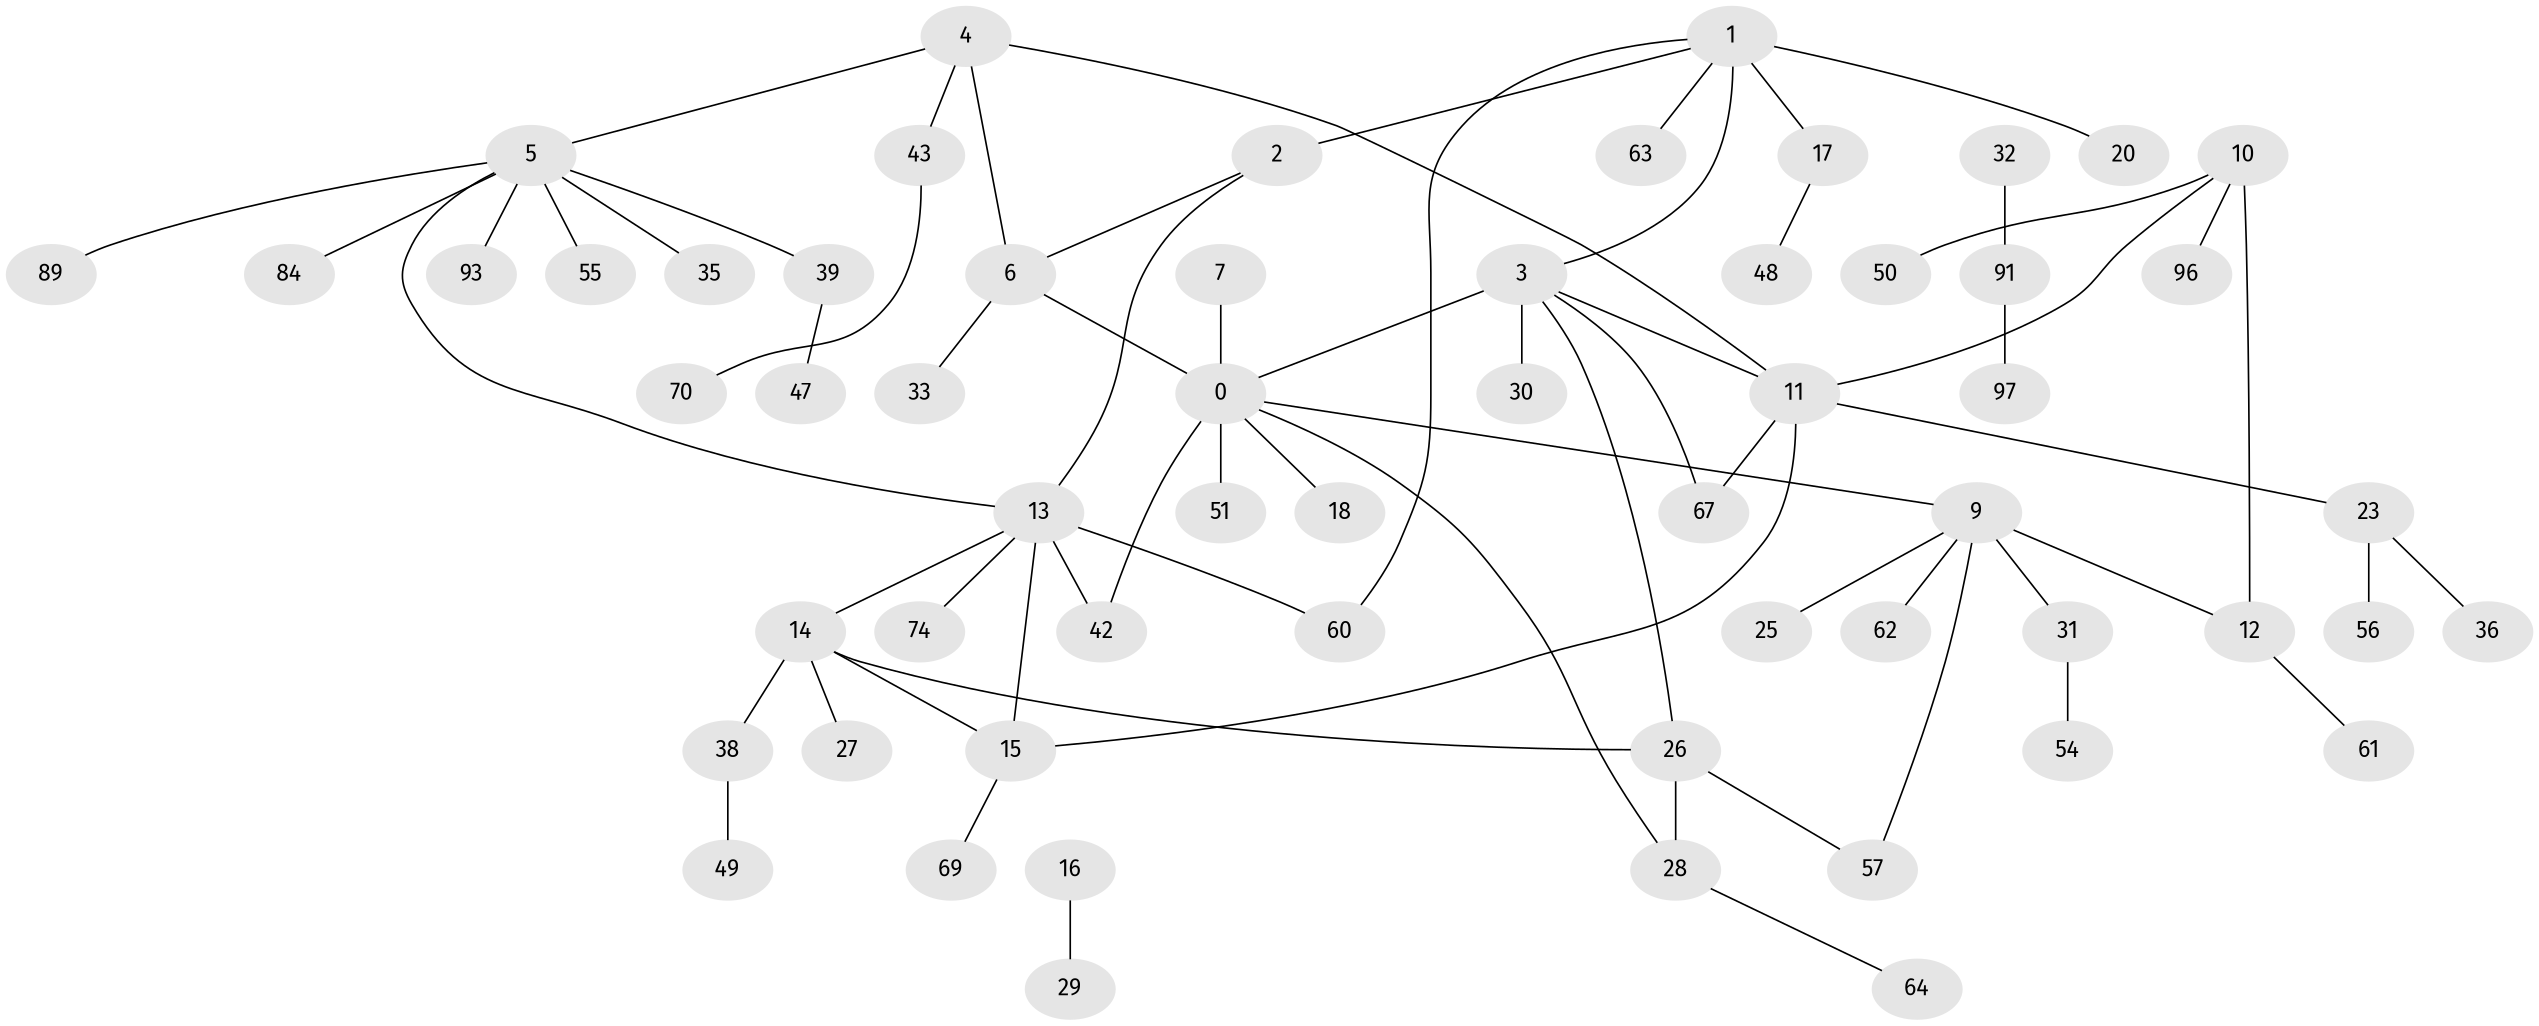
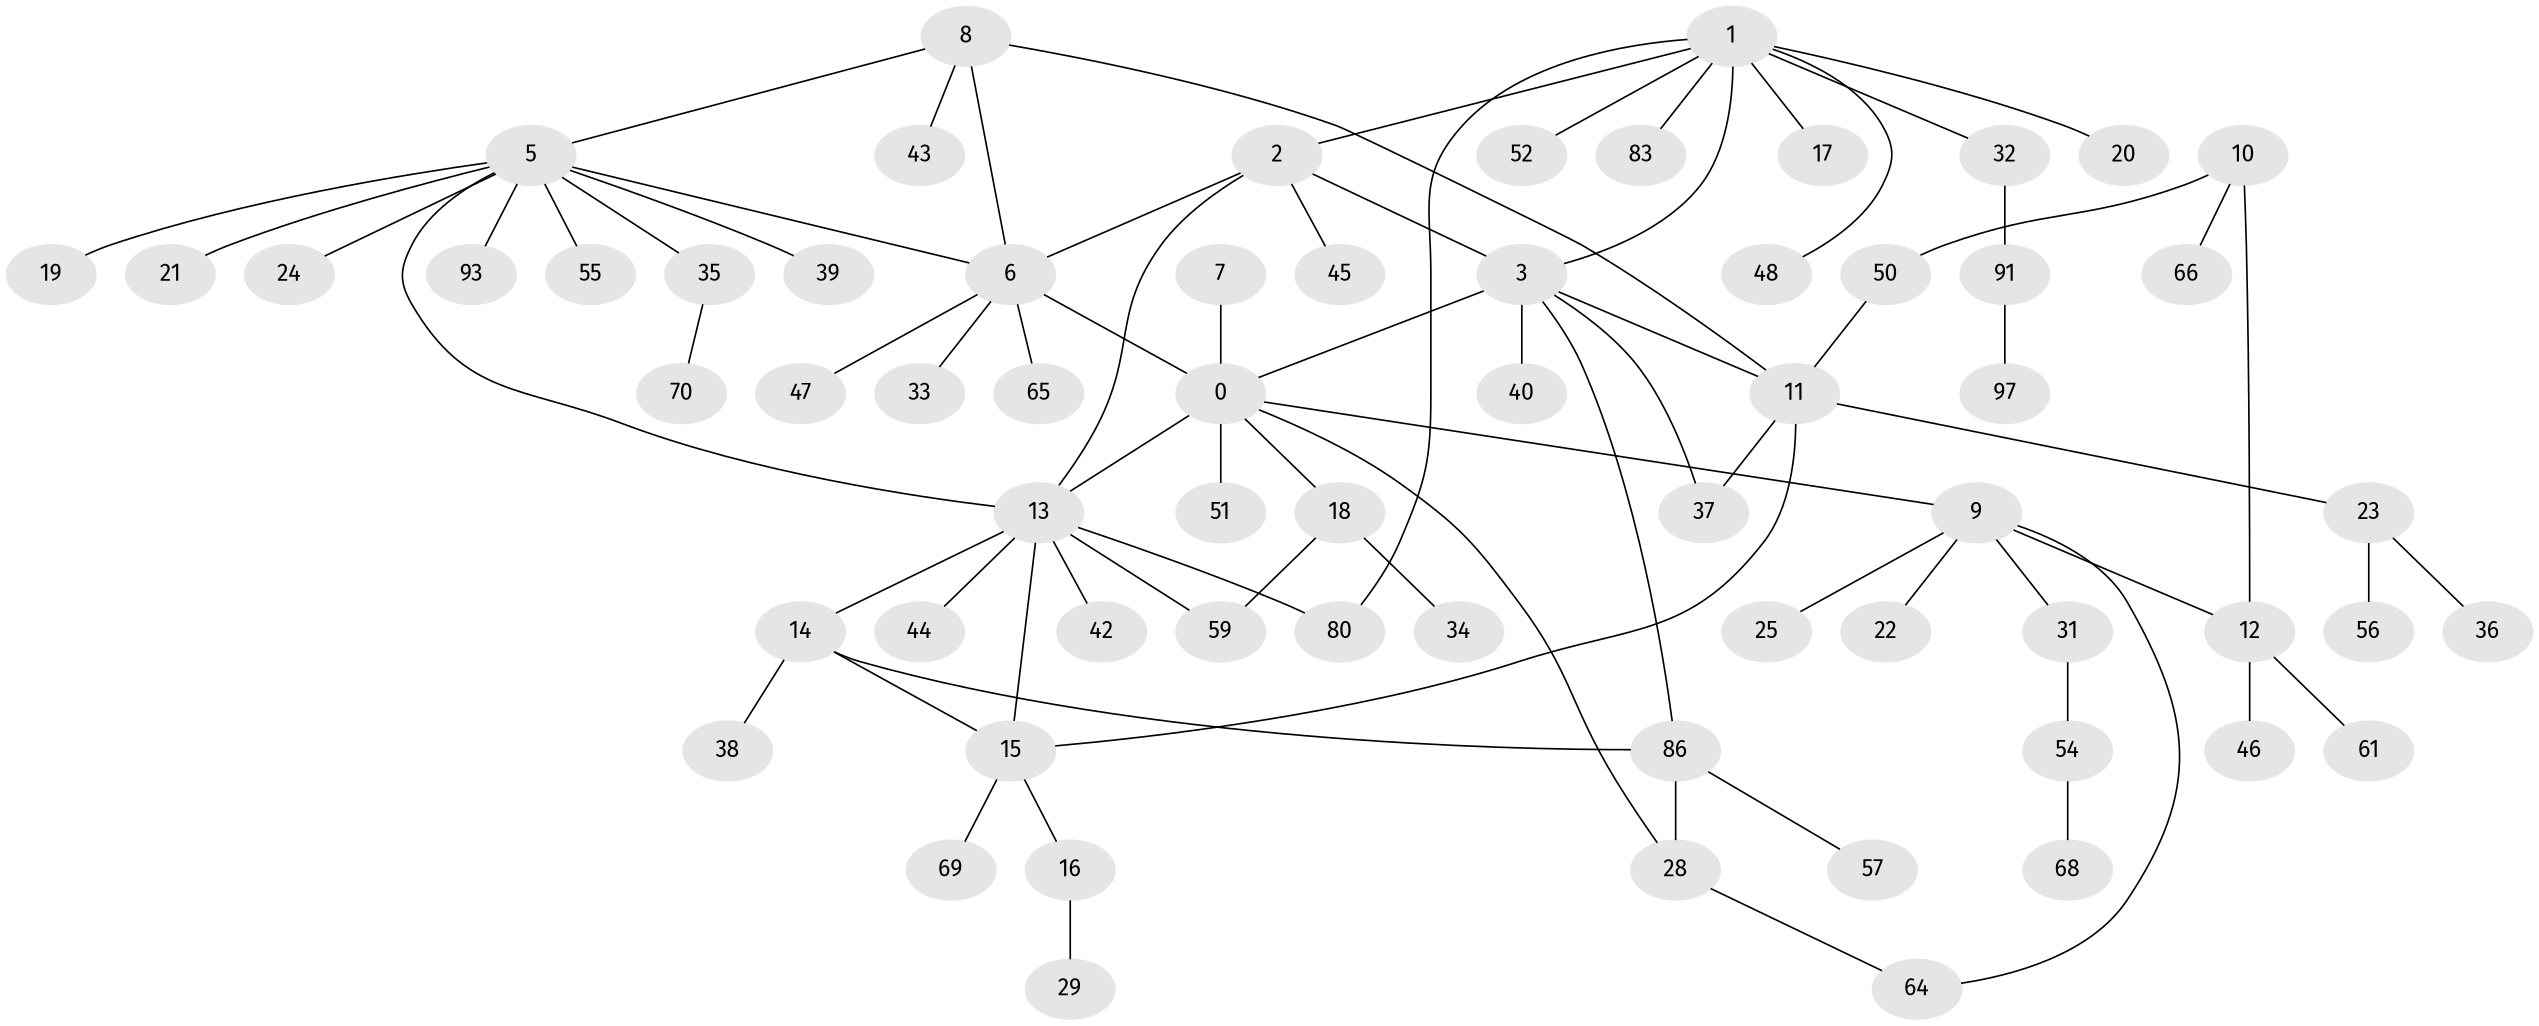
node "4": label "4" -> "8"
edge "1" -- "32": added
node "52": added
node "63": label "63" -> "83"
edge "5" -- "6": added
edge "2" -- "3": added
edge "17" -- "48": now "1" -- "48"
node "89": label "89" -> "19"
node "21": added
node "84": label "84" -> "24"
node "45": added
node "96": label "96" -> "66"
edge "10" -- "11": now "50" -- "11"
edge "43" -- "70": now "35" -- "70"
edge "39" -- "47": now "6" -- "47"
node "65": added
node "30": label "30" -> "40"
edge "0" -- "42": now "0" -- "13"
node "67": label "67" -> "37"
node "74": label "74" -> "44"
node "59": added
node "60": label "60" -> "80"
node "34": added
node "62": label "62" -> "22"
edge "9" -- "57": now "9" -- "64"
node "27": removed
node "26": label "26" -> "86"
node "46": added
edge "15" -- "16": added
node "49": removed
node "68": added
